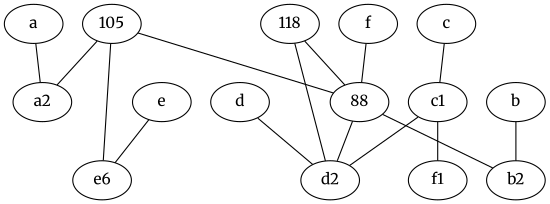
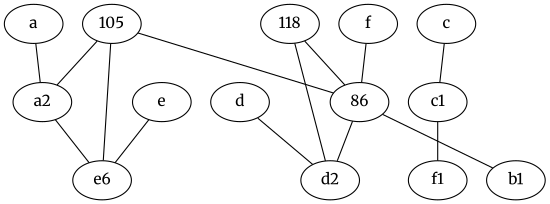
node "88": label "88" -> "86"
node "b": removed
edge "a2" -- "e6": added
edge "c1" -- "d2": removed
node "b2": label "b2" -> "b1"
